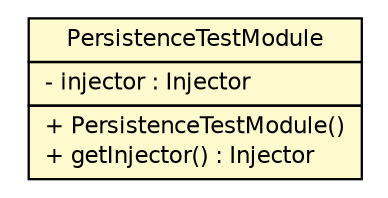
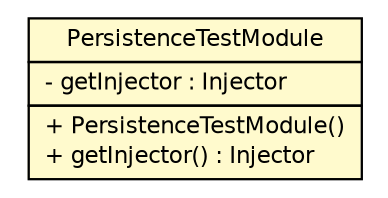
node "PersistenceTestModule": text "- injector : Injector" -> "- getInjector : Injector"
